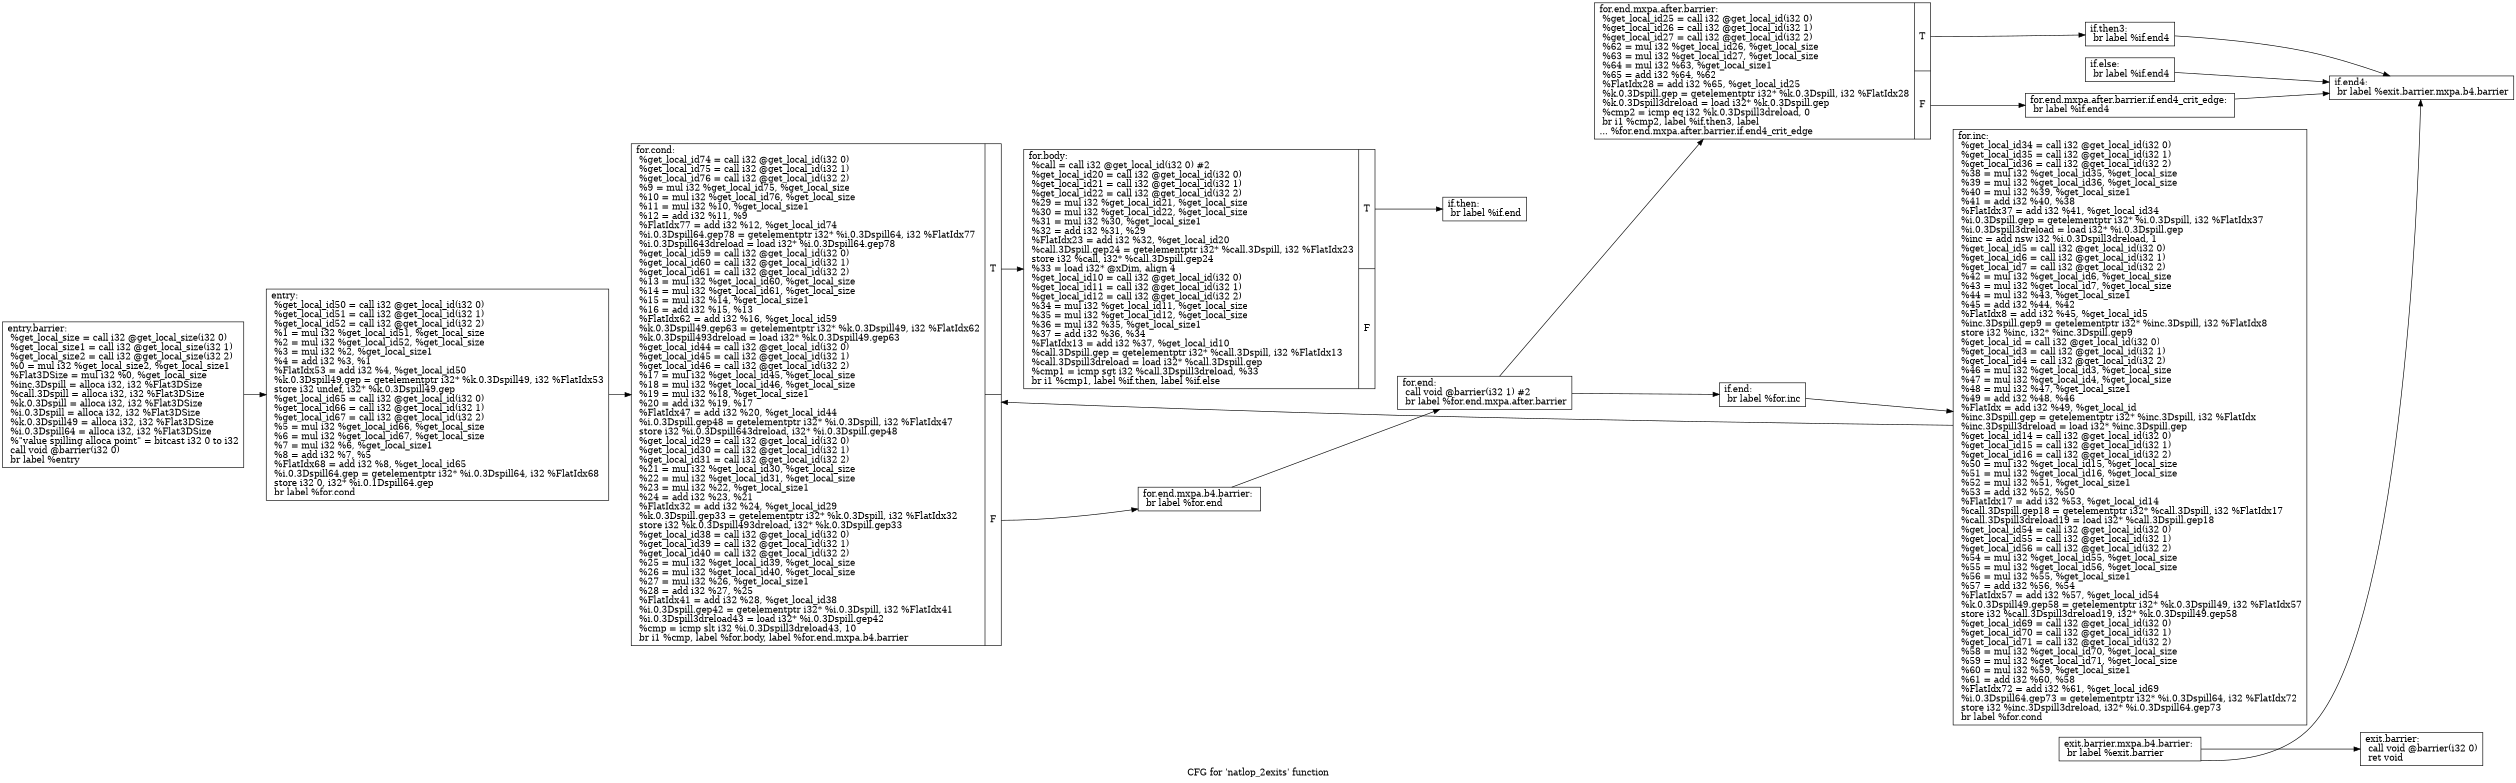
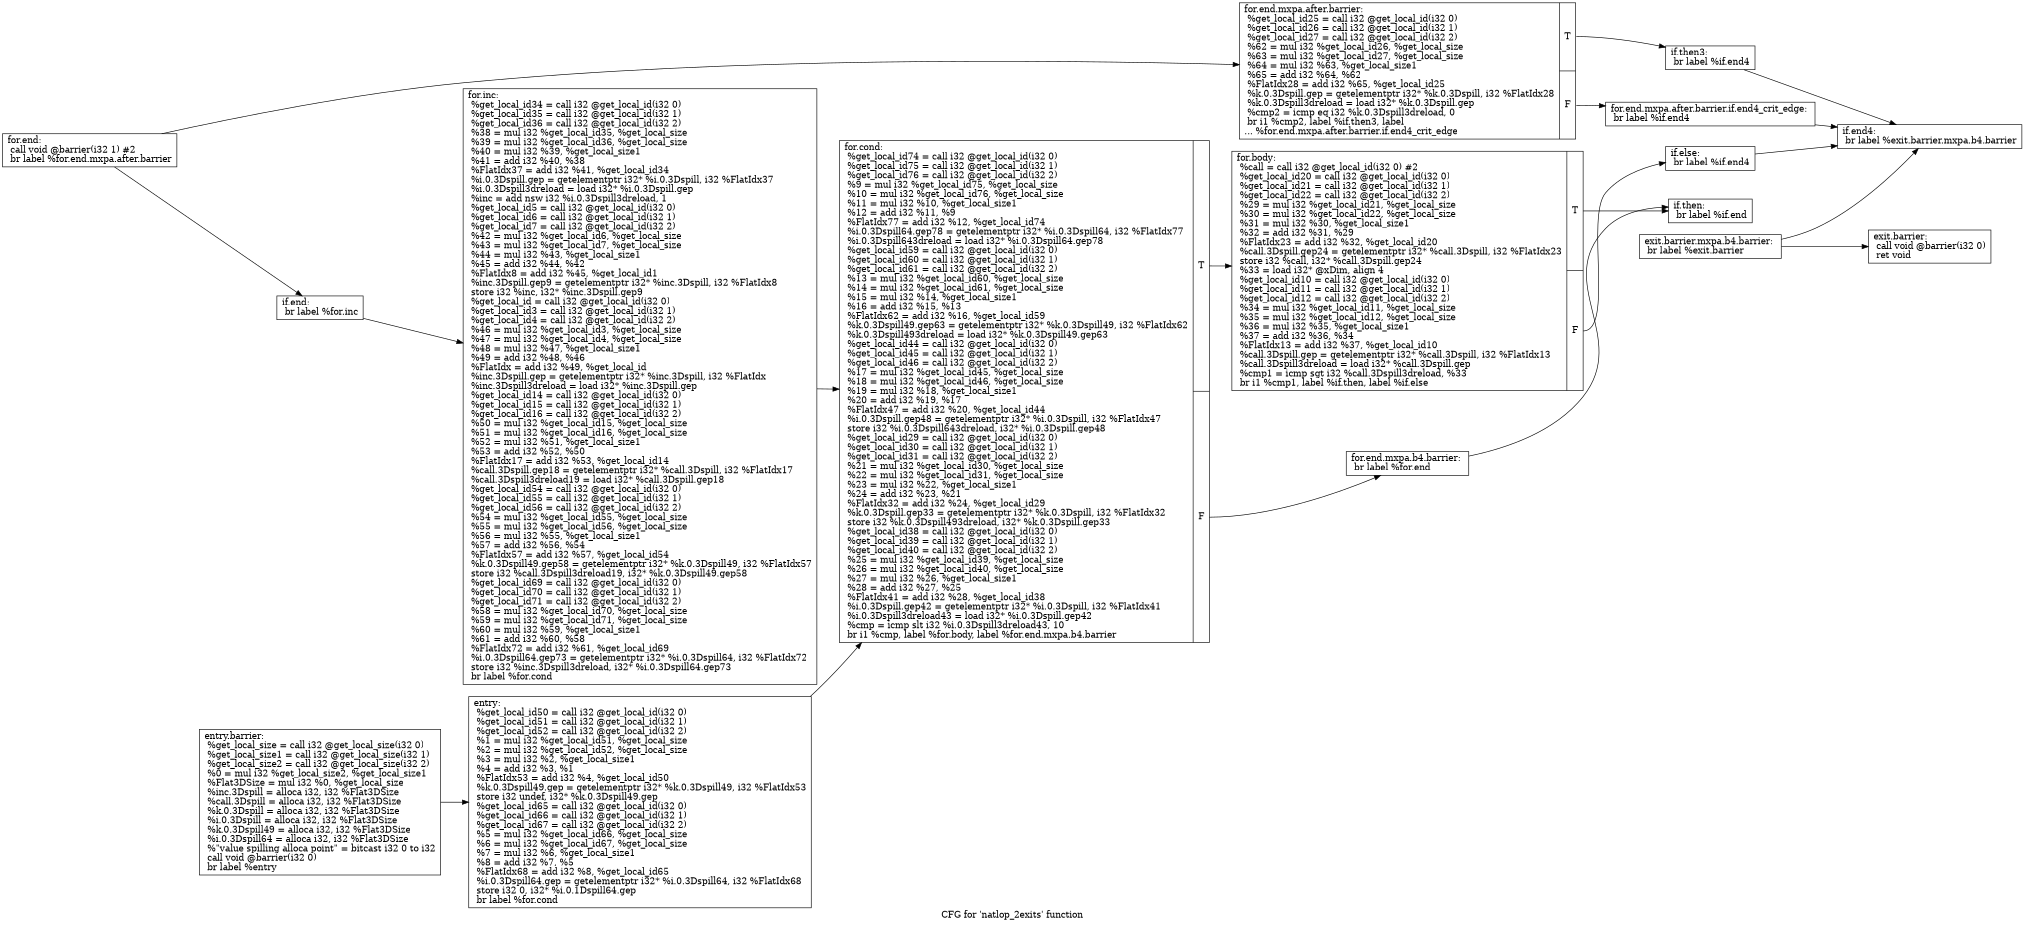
edge "for.body:" -> "if.else:": added
node "for.inc:": text "%FlatIdx8 = add i32 %45, %get_local_id5" -> "%FlatIdx8 = add i32 %45, %get_local_id1"
edge "for.end.mxpa.b4.barrier:" -> "for.end:": now "for.end.mxpa.b4.barrier:" -> "if.then:"
